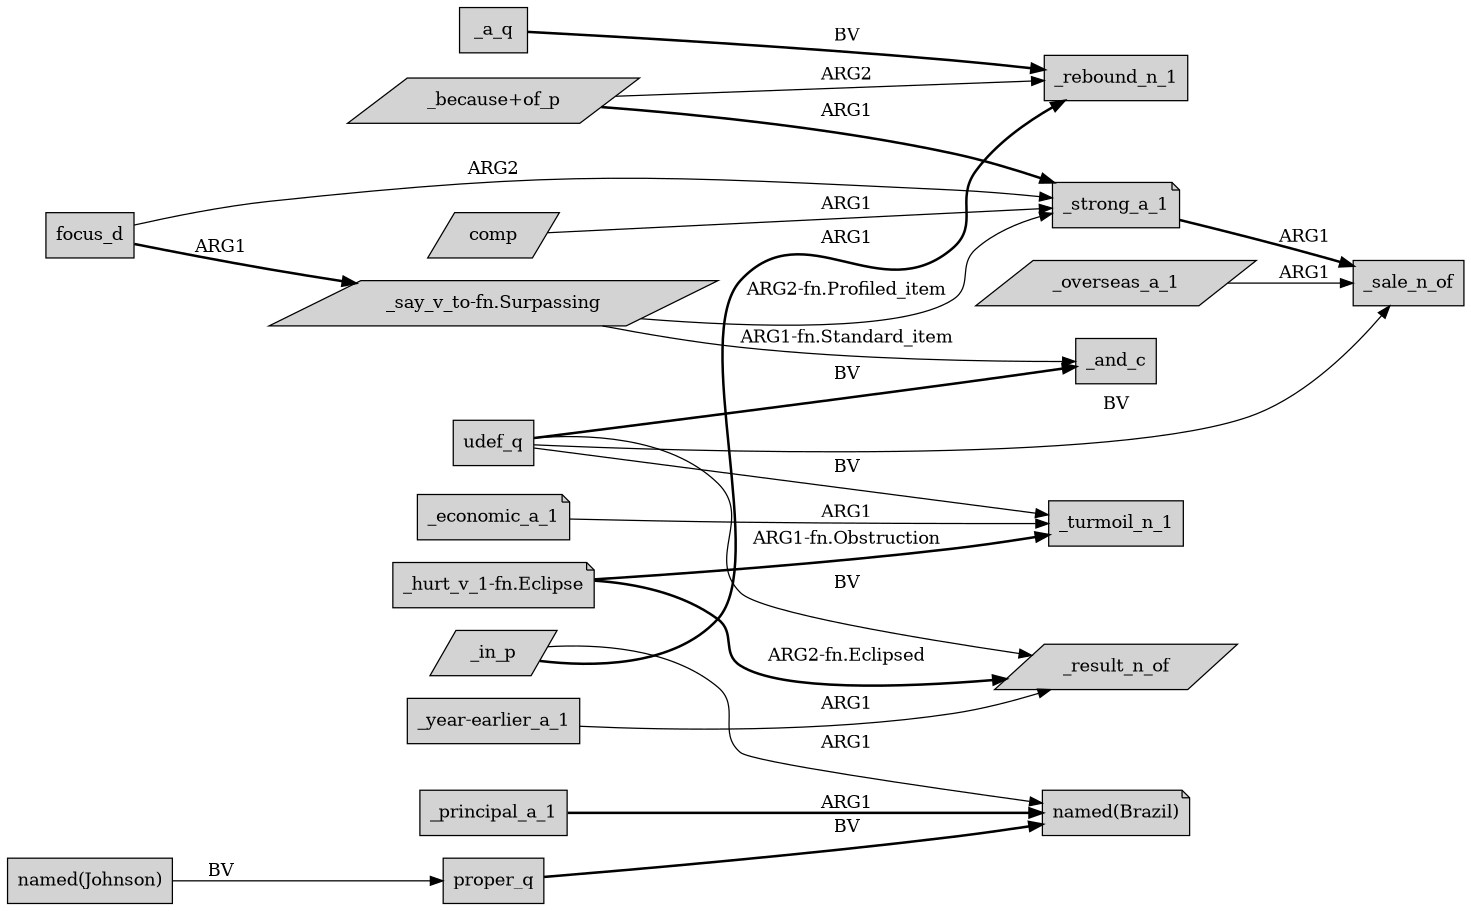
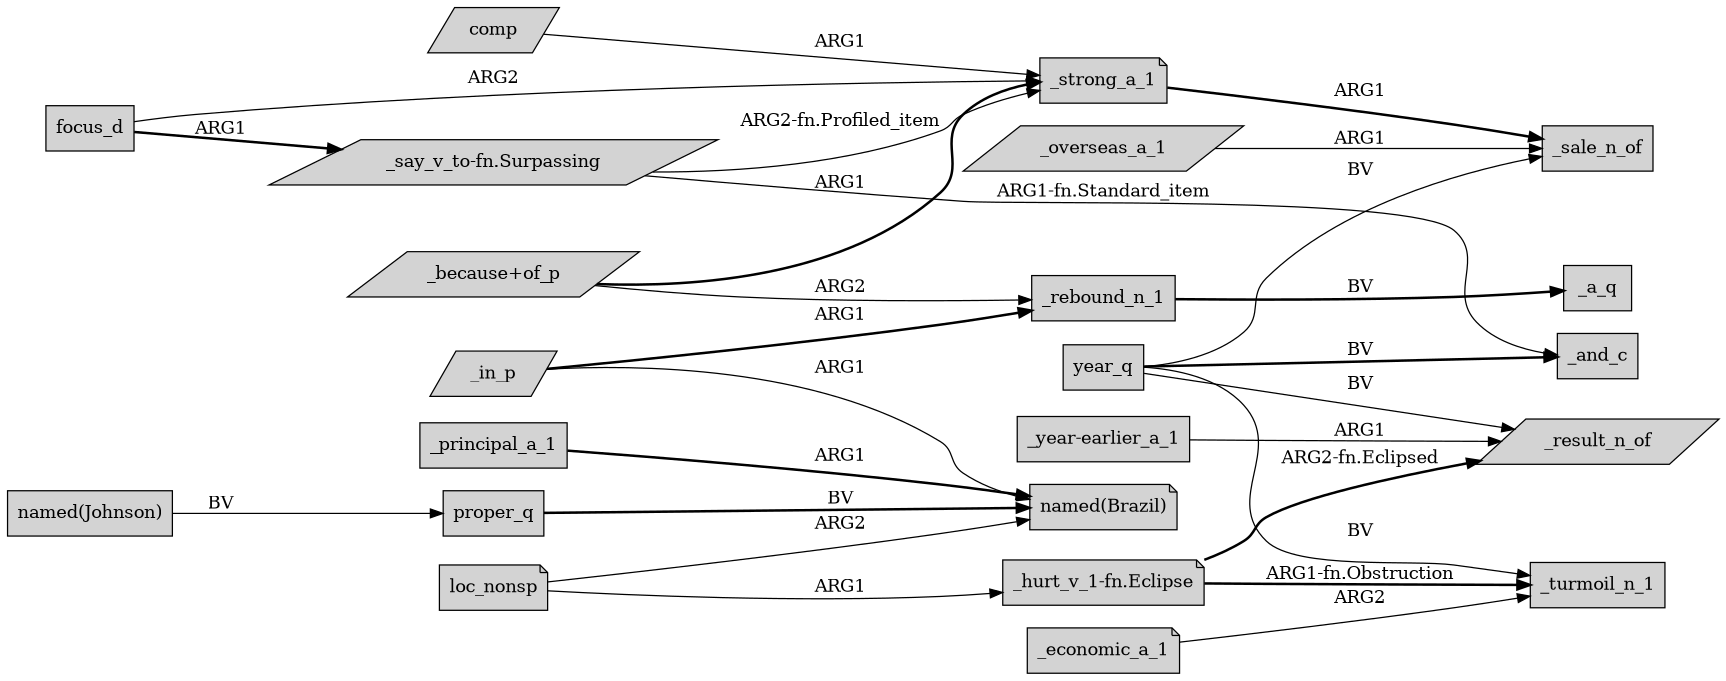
edge "_a_q" -> "_rebound_n_1": reversed
node "udef_q": label "udef_q" -> "year_q"
edge "_economic_a_1" -> "_turmoil_n_1": label "ARG1" -> "ARG2"
node "loc_nonsp": added
